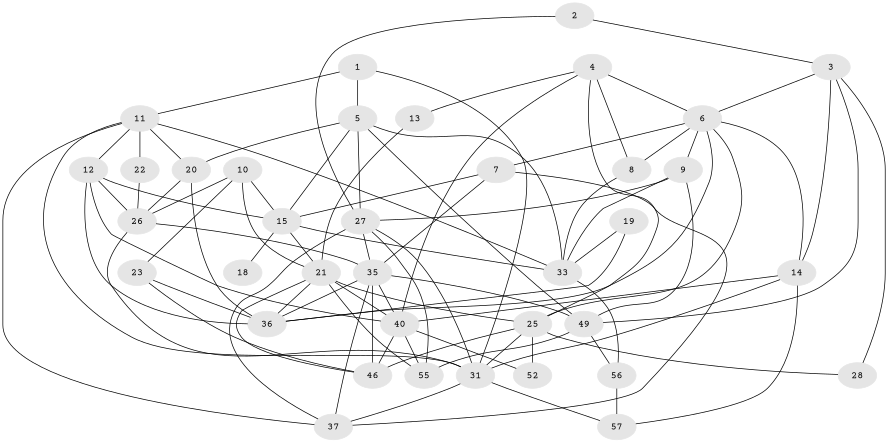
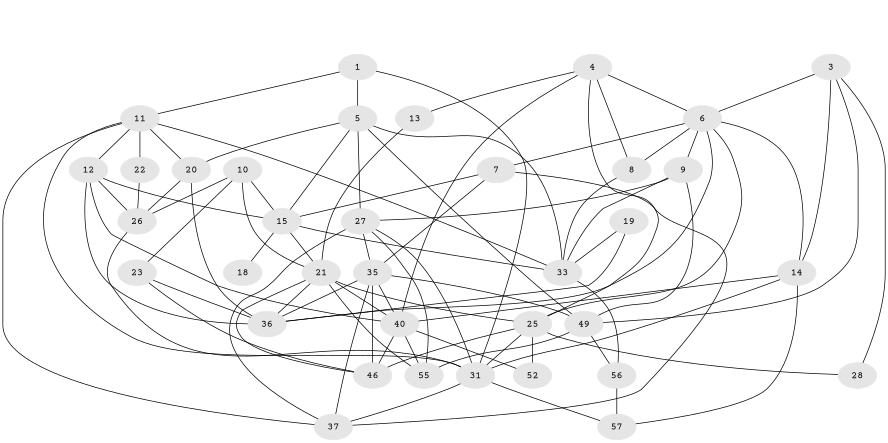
node "2": removed
edge "26" -- "35": removed
